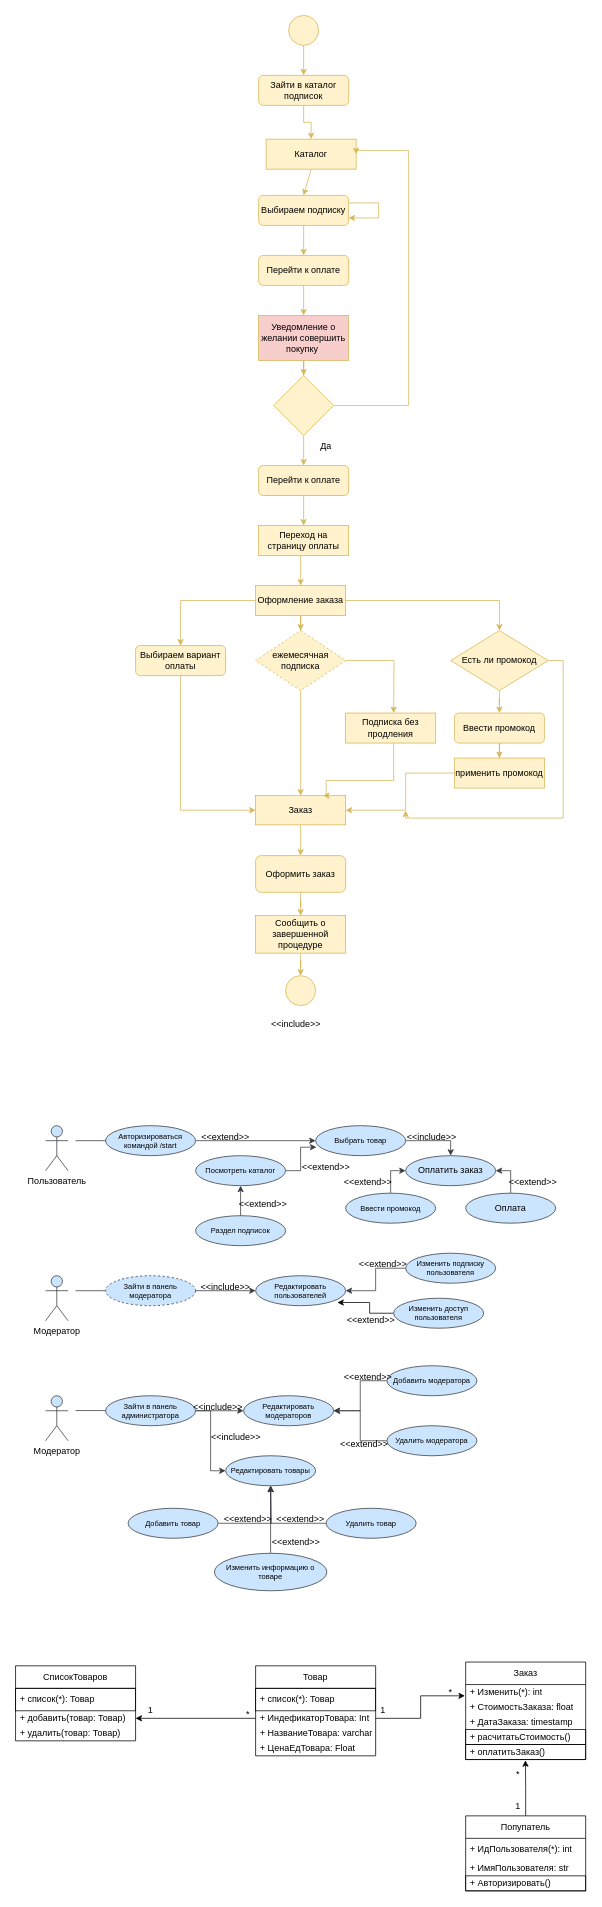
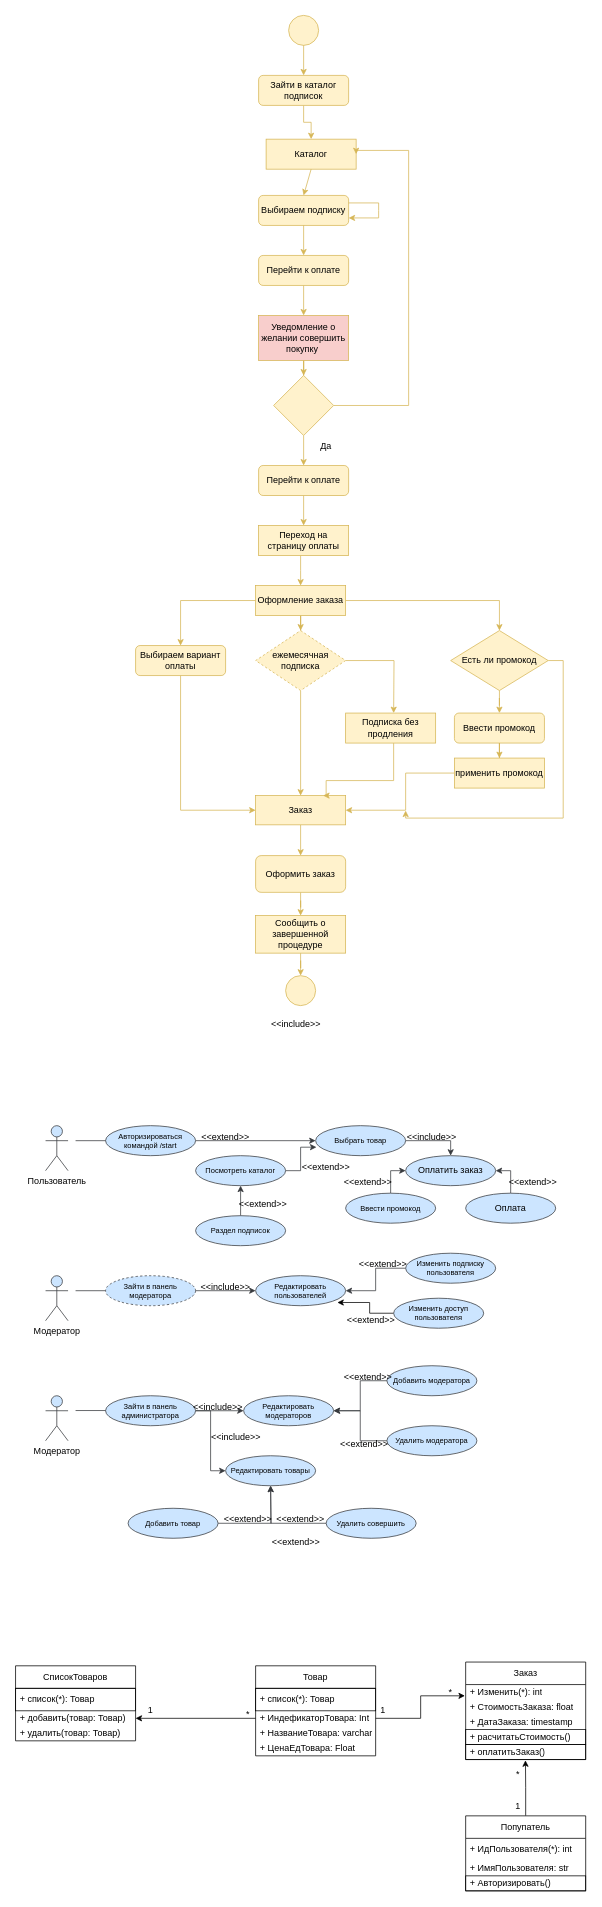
node "Удалить товар": label "Удалить товар" -> "Удалить совершить"
edge "Изменить информацию о товаре" -> "Редактировать товары": removed
node "Изменить информацию о товаре": removed
